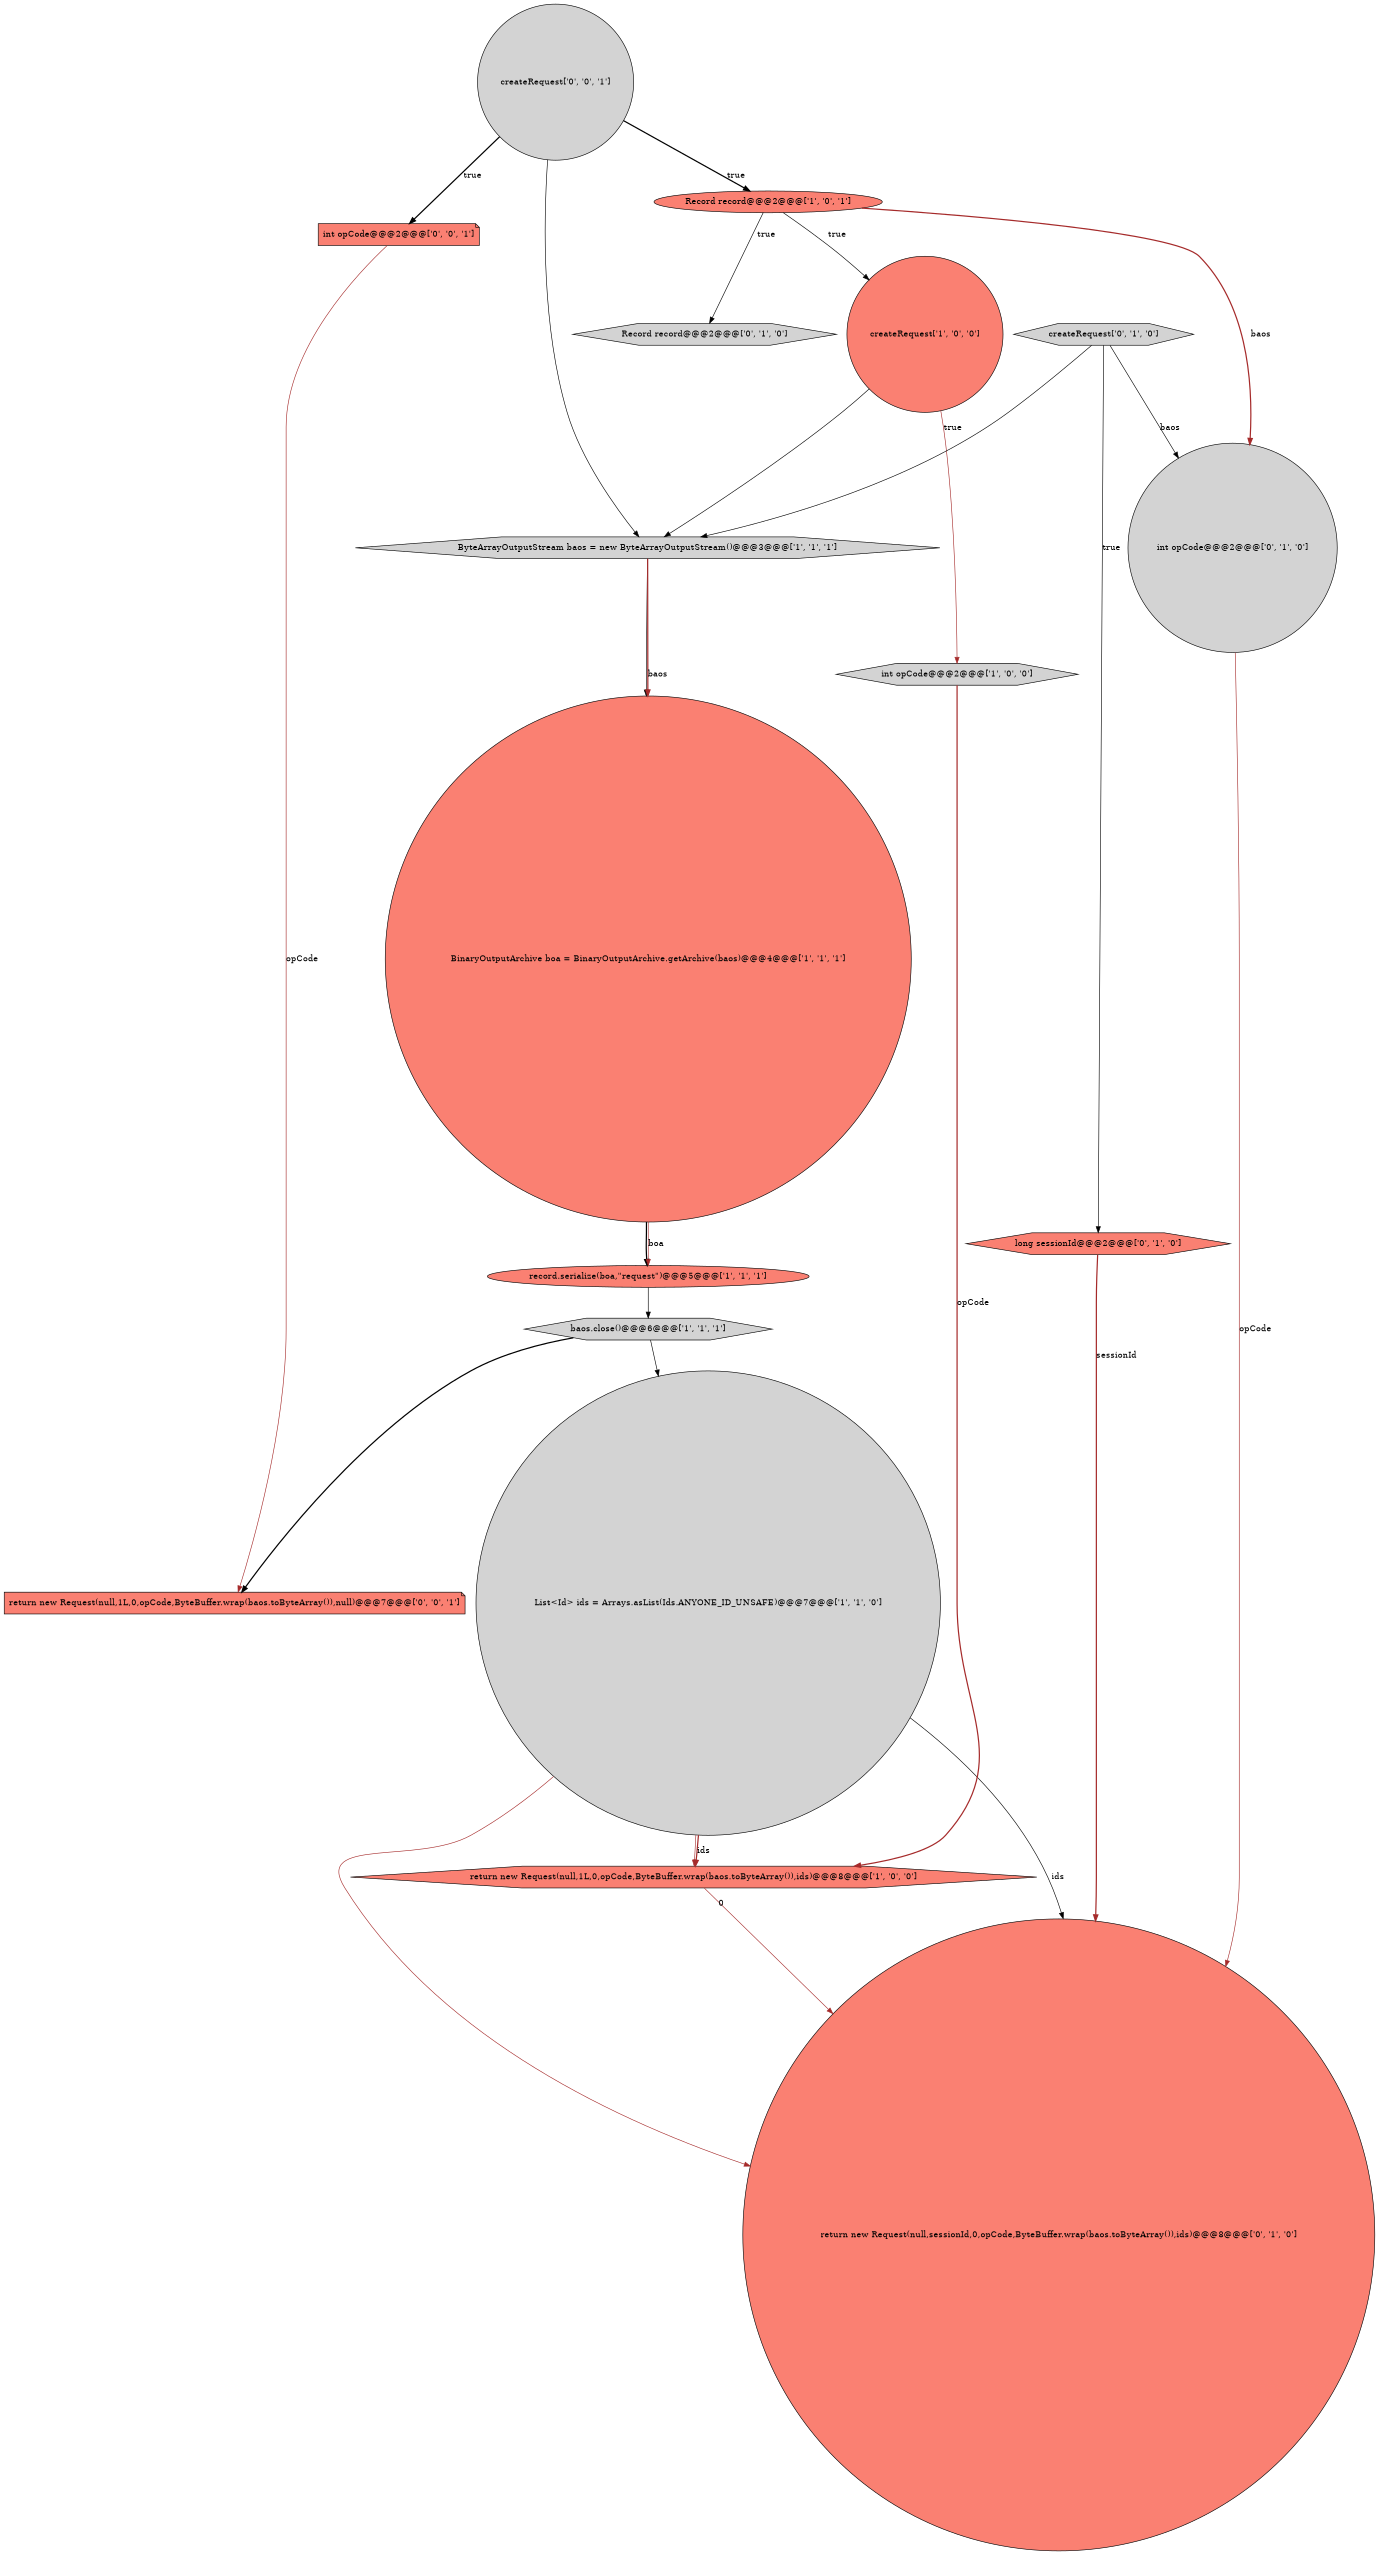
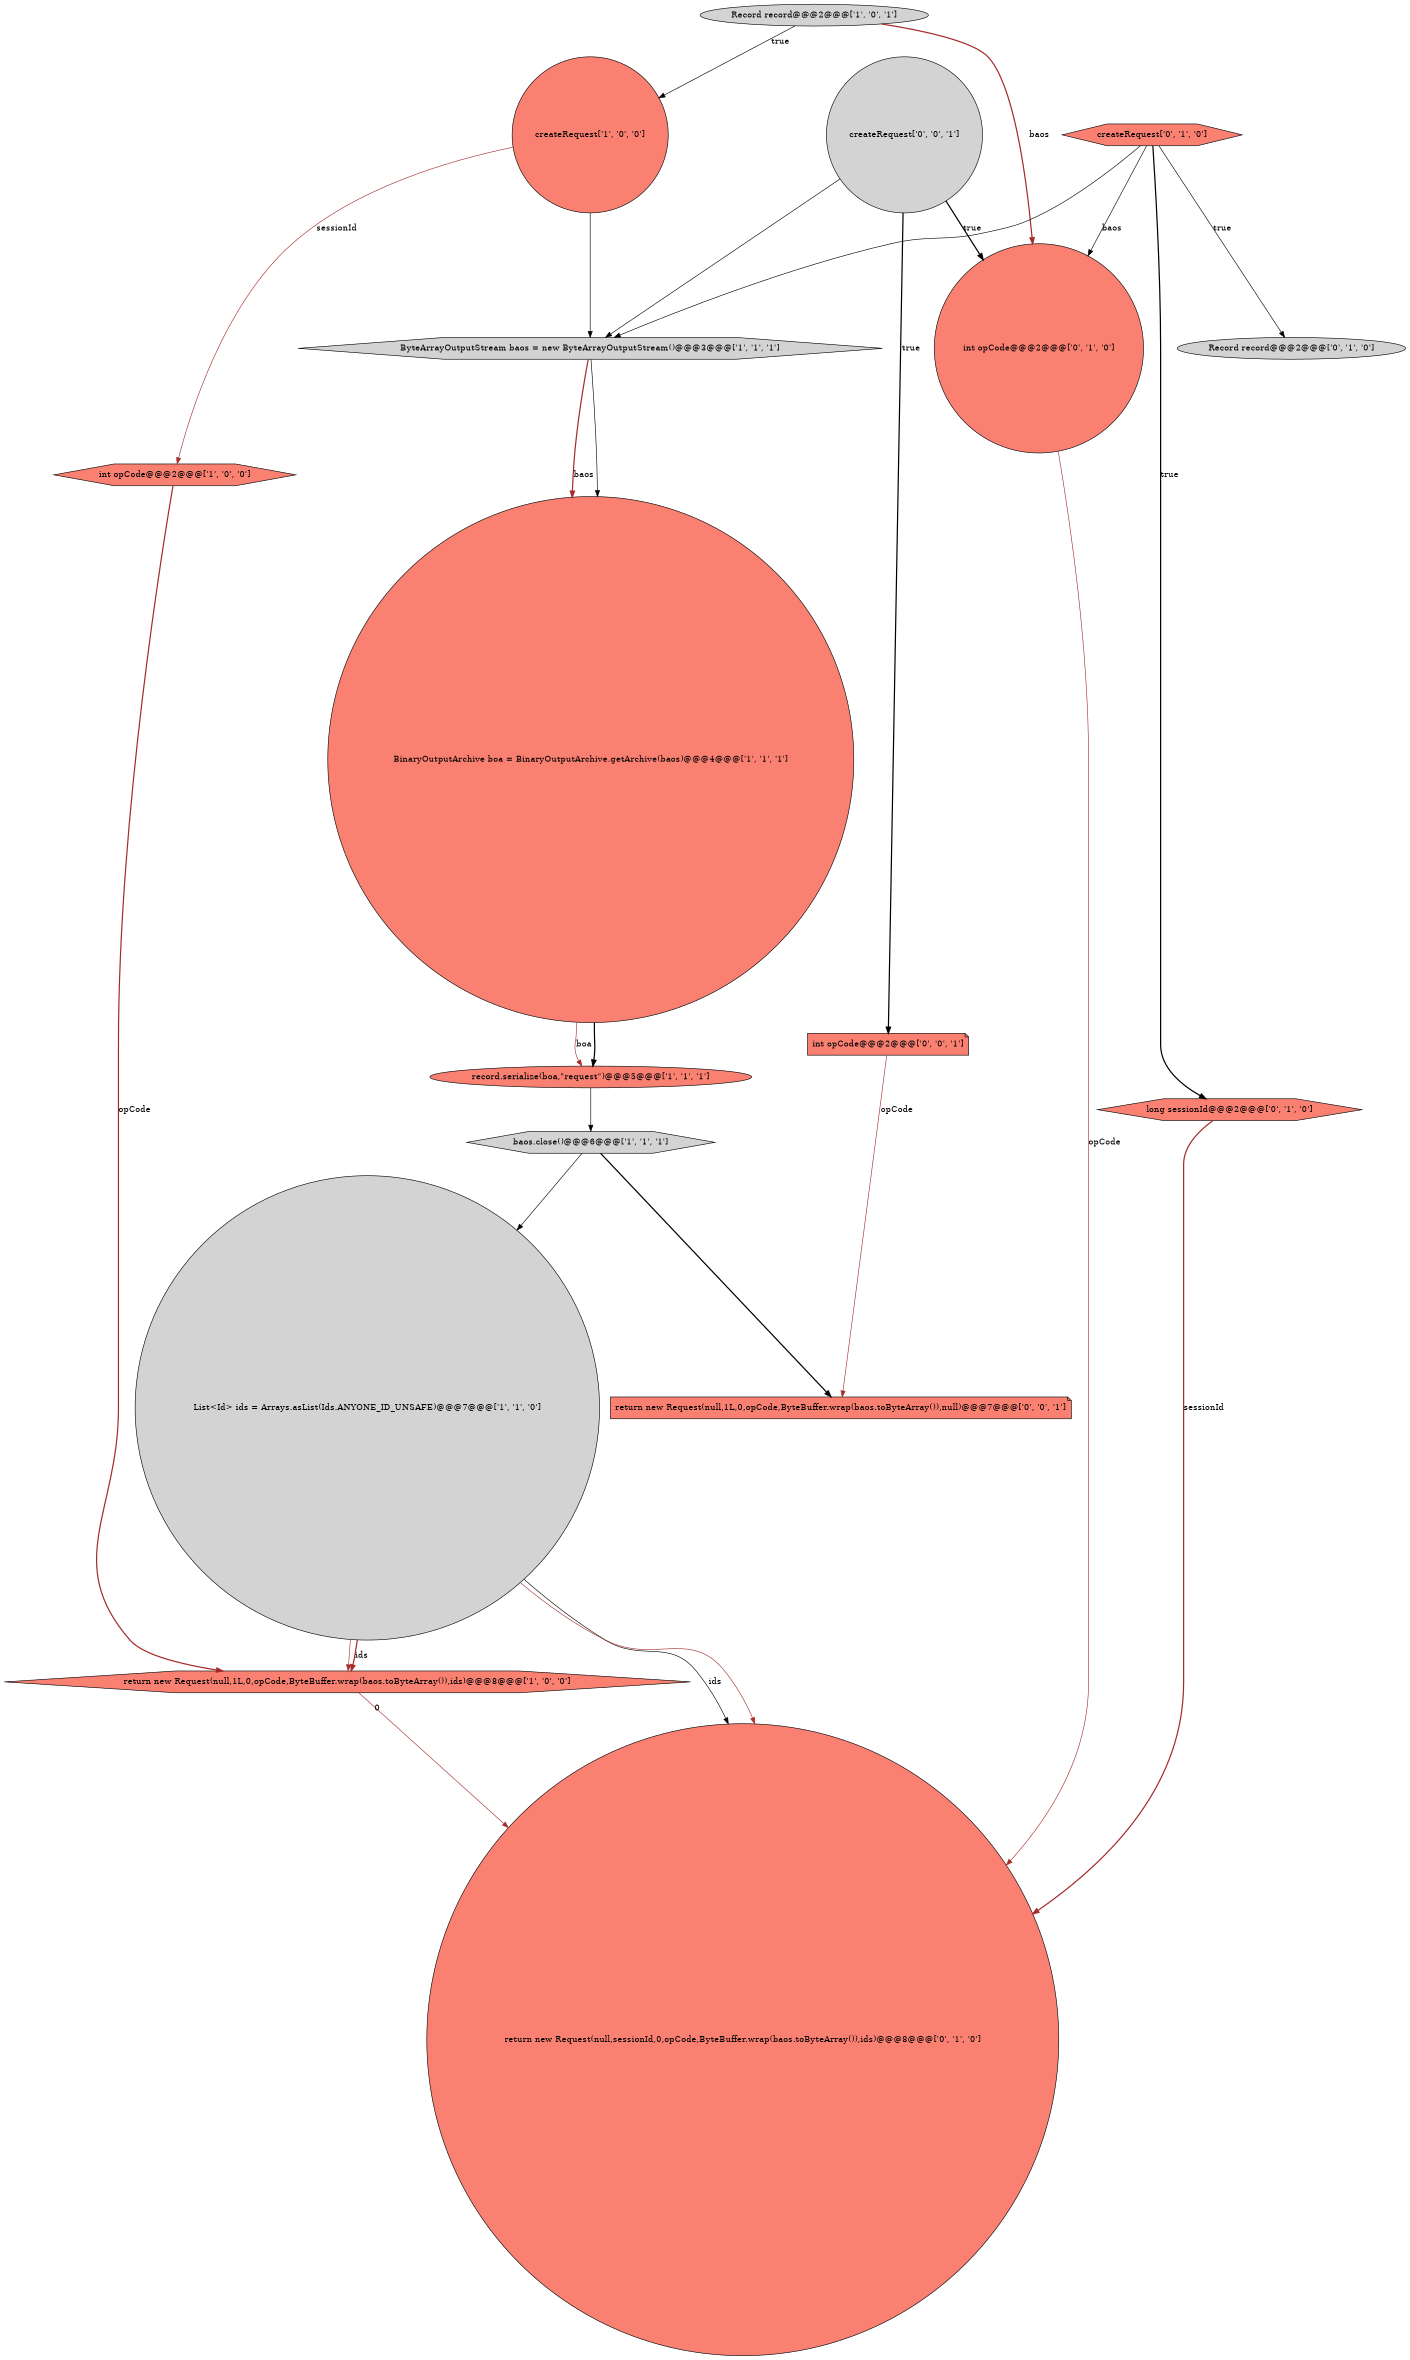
edge "createRequest['0', '0', '1']" -> "Record record@@@2@@@['1', '0', '1']": now "createRequest['0', '0', '1']" -> "int opCode@@@2@@@['0', '1', '0']"
node "Record record@@@2@@@['1', '0', '1']": fillcolor salmon -> lightgrey
edge "Record record@@@2@@@['1', '0', '1']" -> "Record record@@@2@@@['0', '1', '0']": now "createRequest['0', '1', '0']" -> "Record record@@@2@@@['0', '1', '0']"
node "Record record@@@2@@@['0', '1', '0']": shape hexagon -> ellipse
node "createRequest['0', '1', '0']": fillcolor lightgrey -> salmon
edge "createRequest['1', '0', '0']" -> "int opCode@@@2@@@['1', '0', '0']": label "true" -> "sessionId"
node "int opCode@@@2@@@['0', '1', '0']": fillcolor lightgrey -> salmon
node "int opCode@@@2@@@['1', '0', '0']": fillcolor lightgrey -> salmon
edge "createRequest['0', '1', '0']" -> "long sessionId@@@2@@@['0', '1', '0']": style solid -> bold
